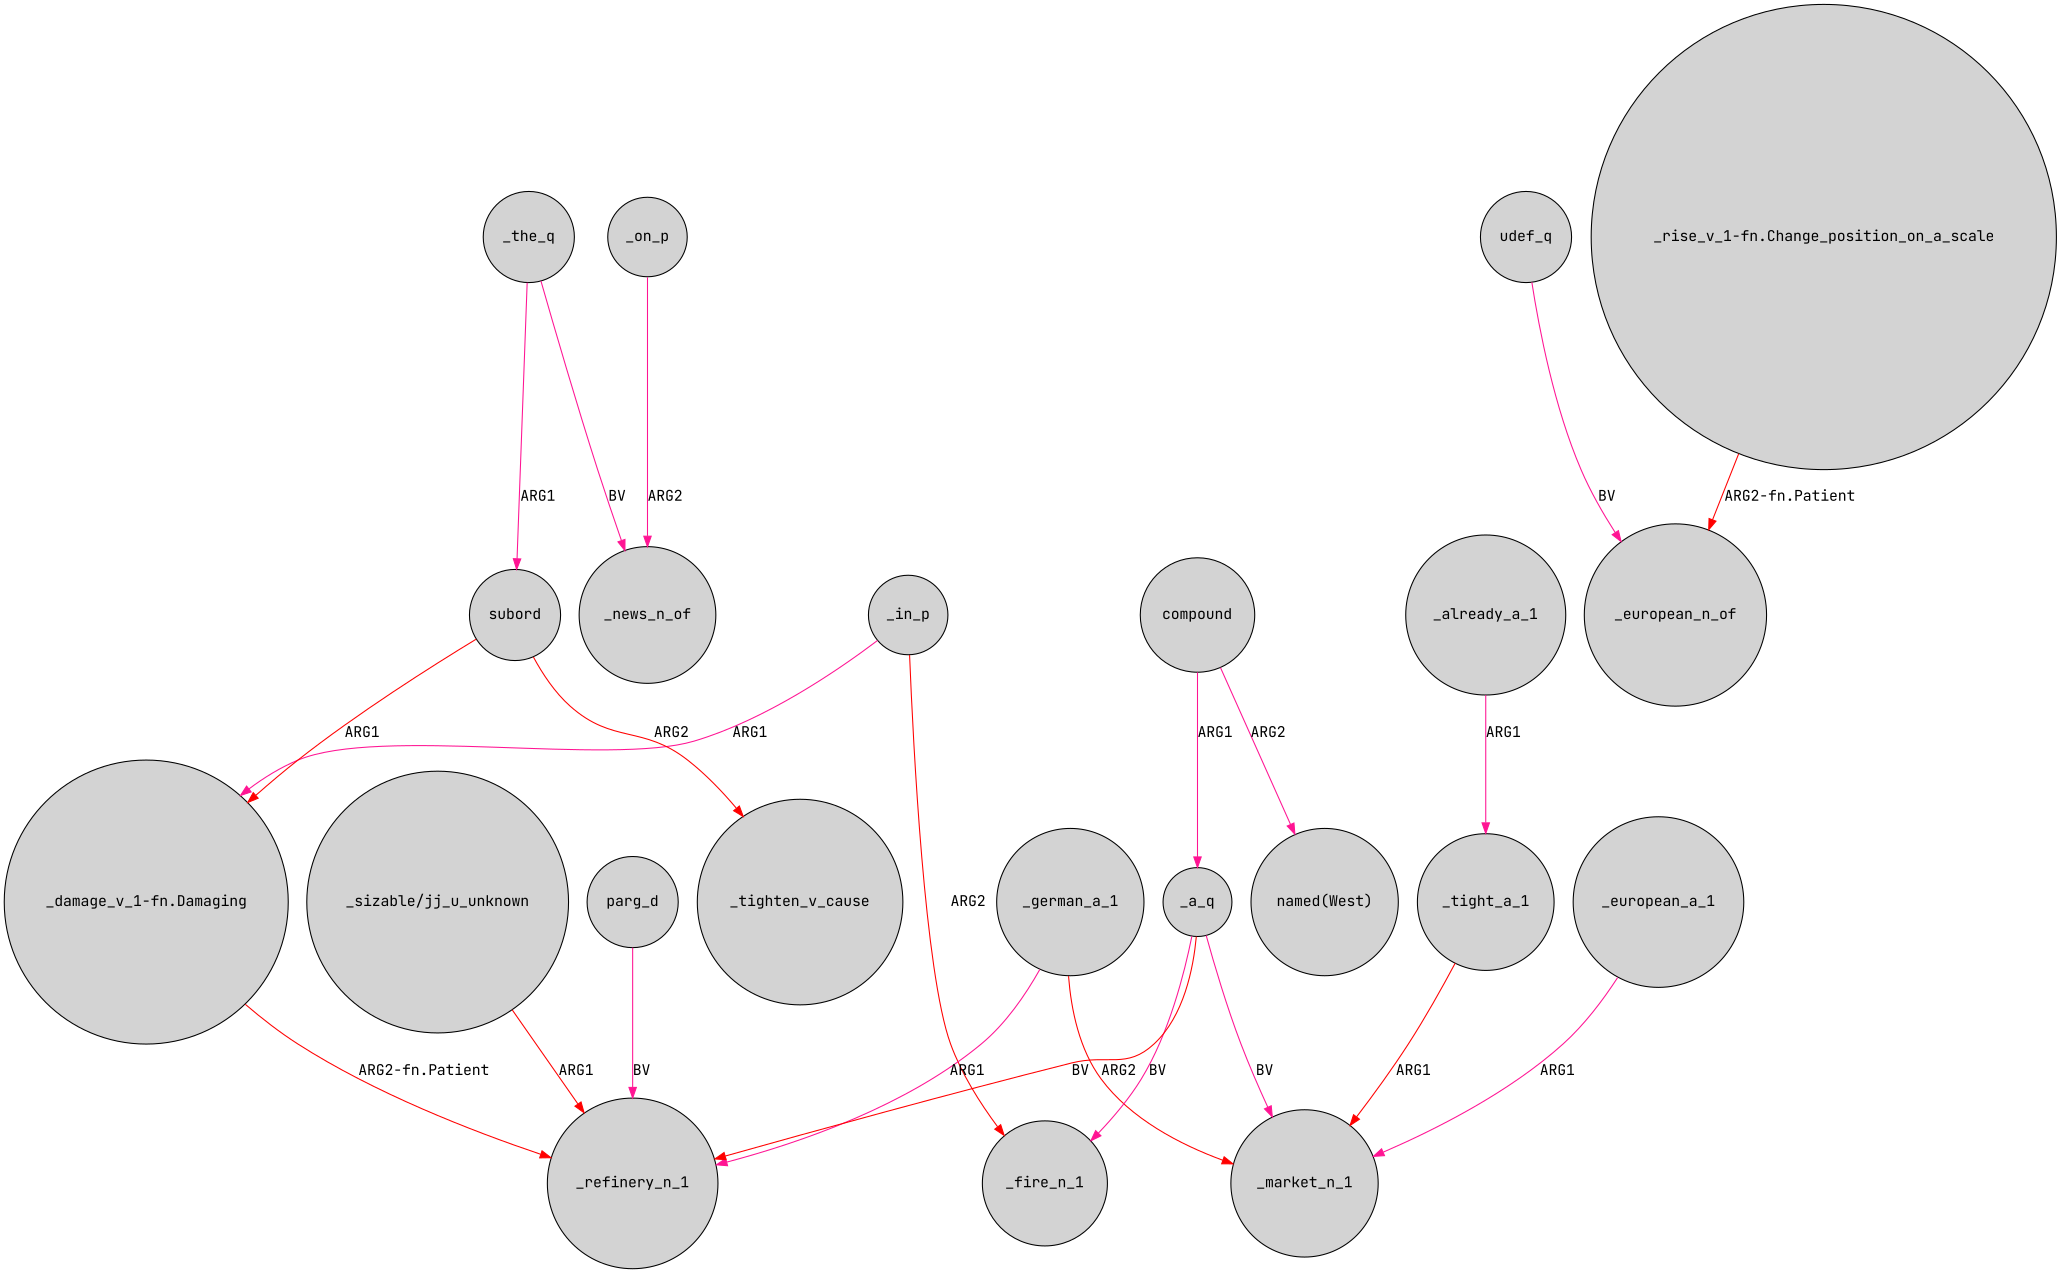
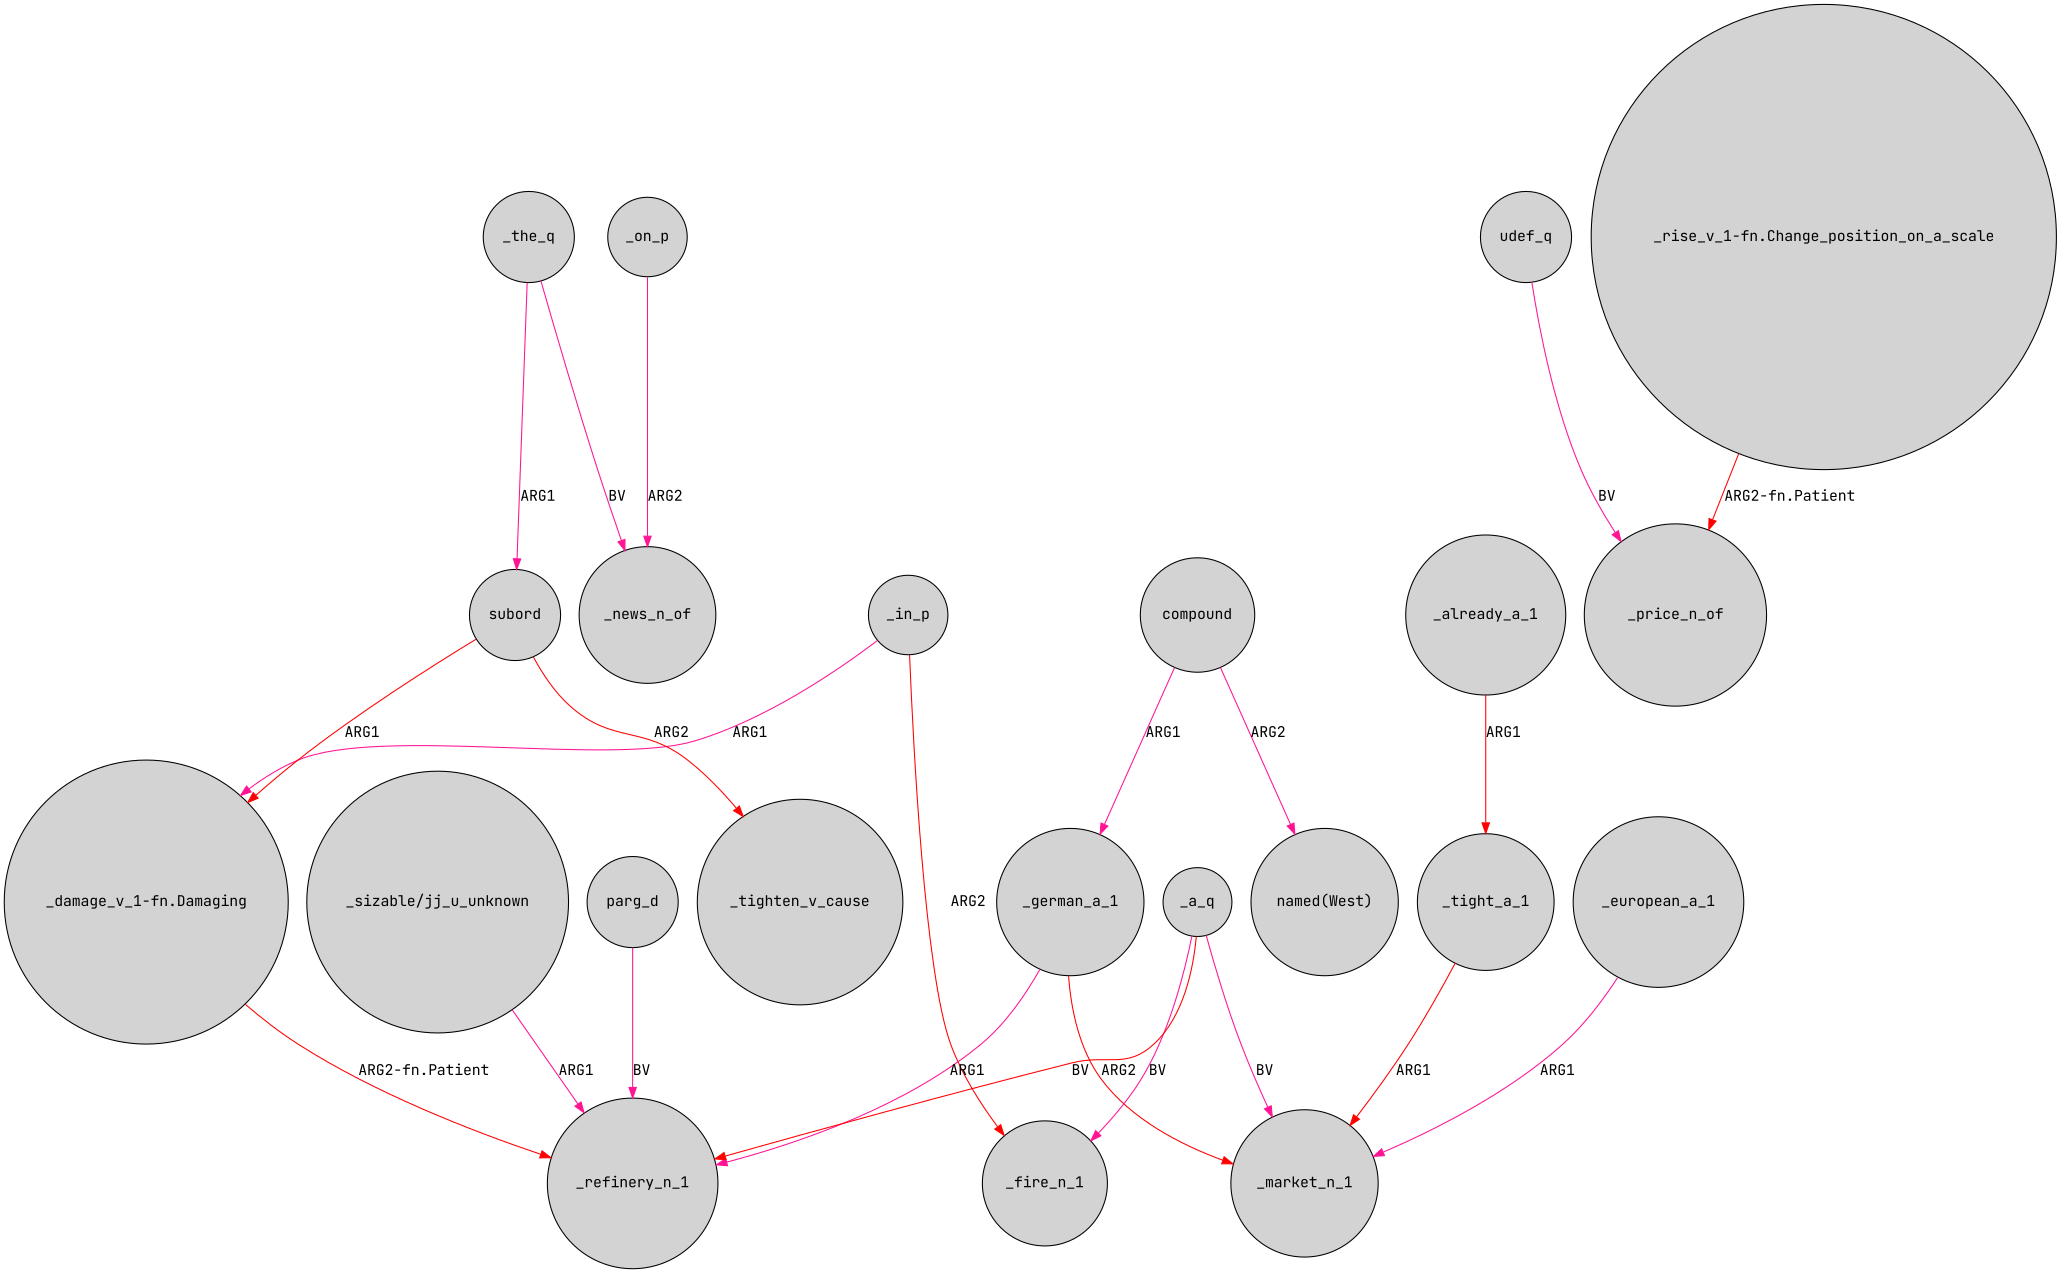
node "_european_n_of": label "_european_n_of" -> "_price_n_of"
edge "_already_a_1" -> "_tight_a_1": color deeppink -> red
edge "compound" -> "_a_q": now "compound" -> "_german_a_1"
edge "_sizable/jj_u_unknown" -> "_refinery_n_1": color red -> deeppink
